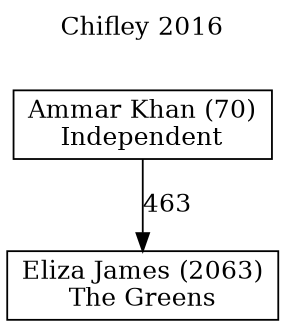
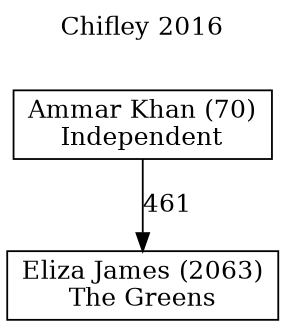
edge "Ammar Khan (70) Independent" -> "Eliza James (2063) The Greens": label "463" -> "461"
